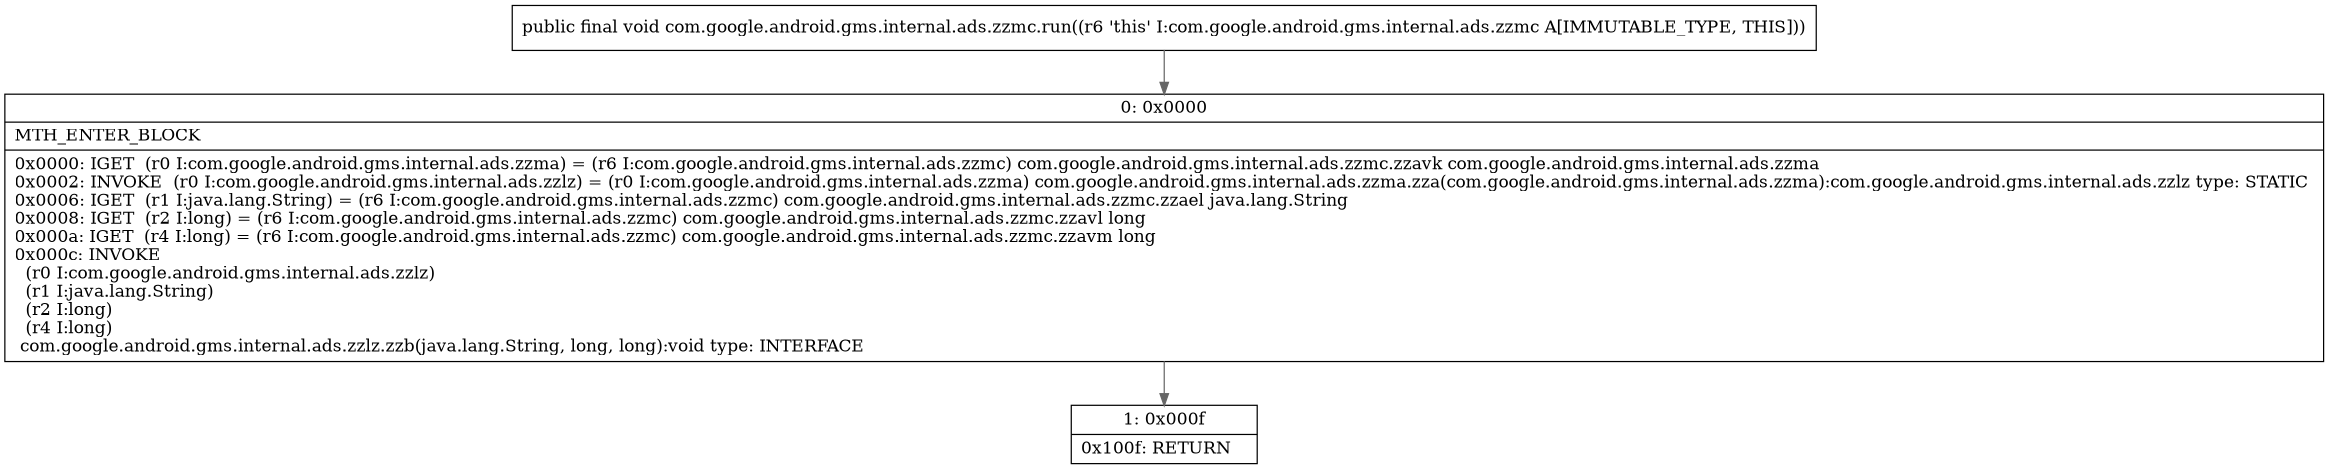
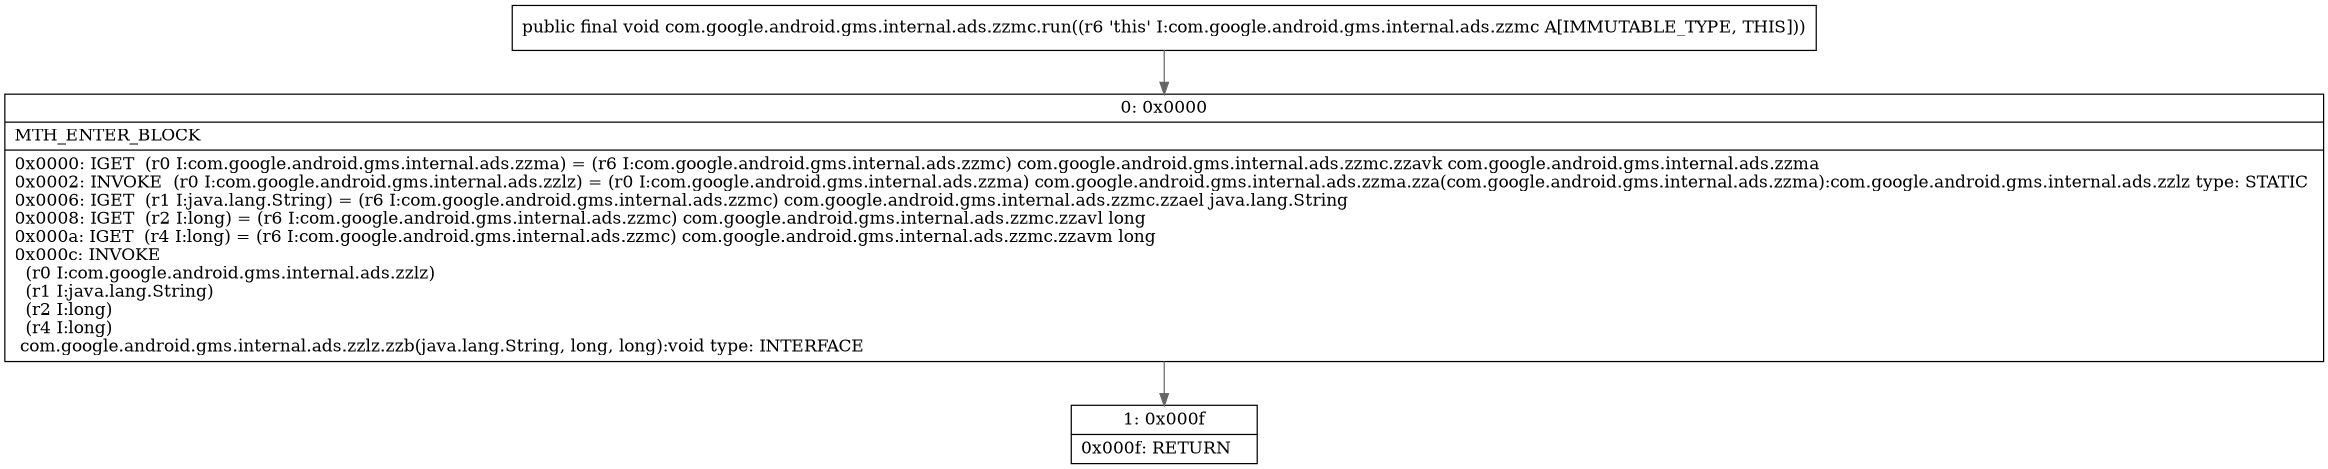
node "1: 0x000f": text "0x100f: RETURN" -> "0x000f: RETURN"
